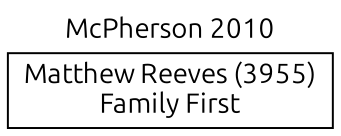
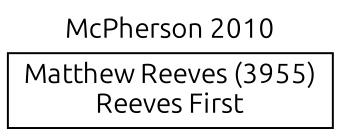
node "Matthew Reeves (3955) Family First": label "Matthew Reeves (3955) Family First" -> "Matthew Reeves (3955) Reeves First"
